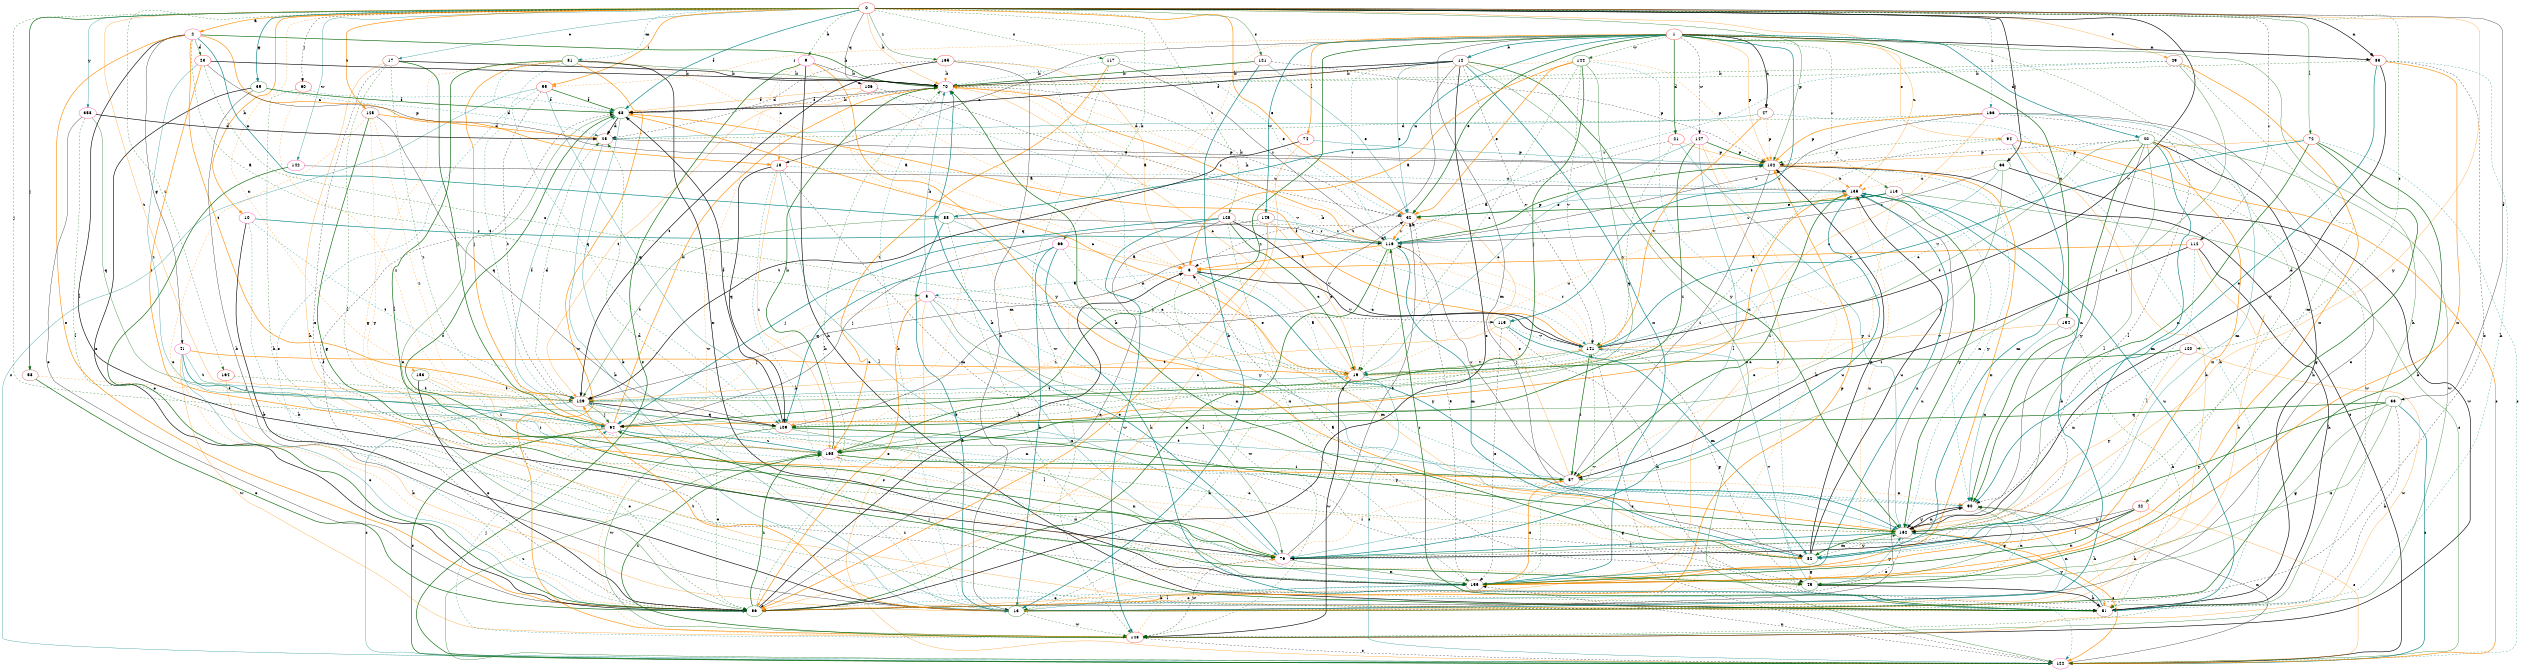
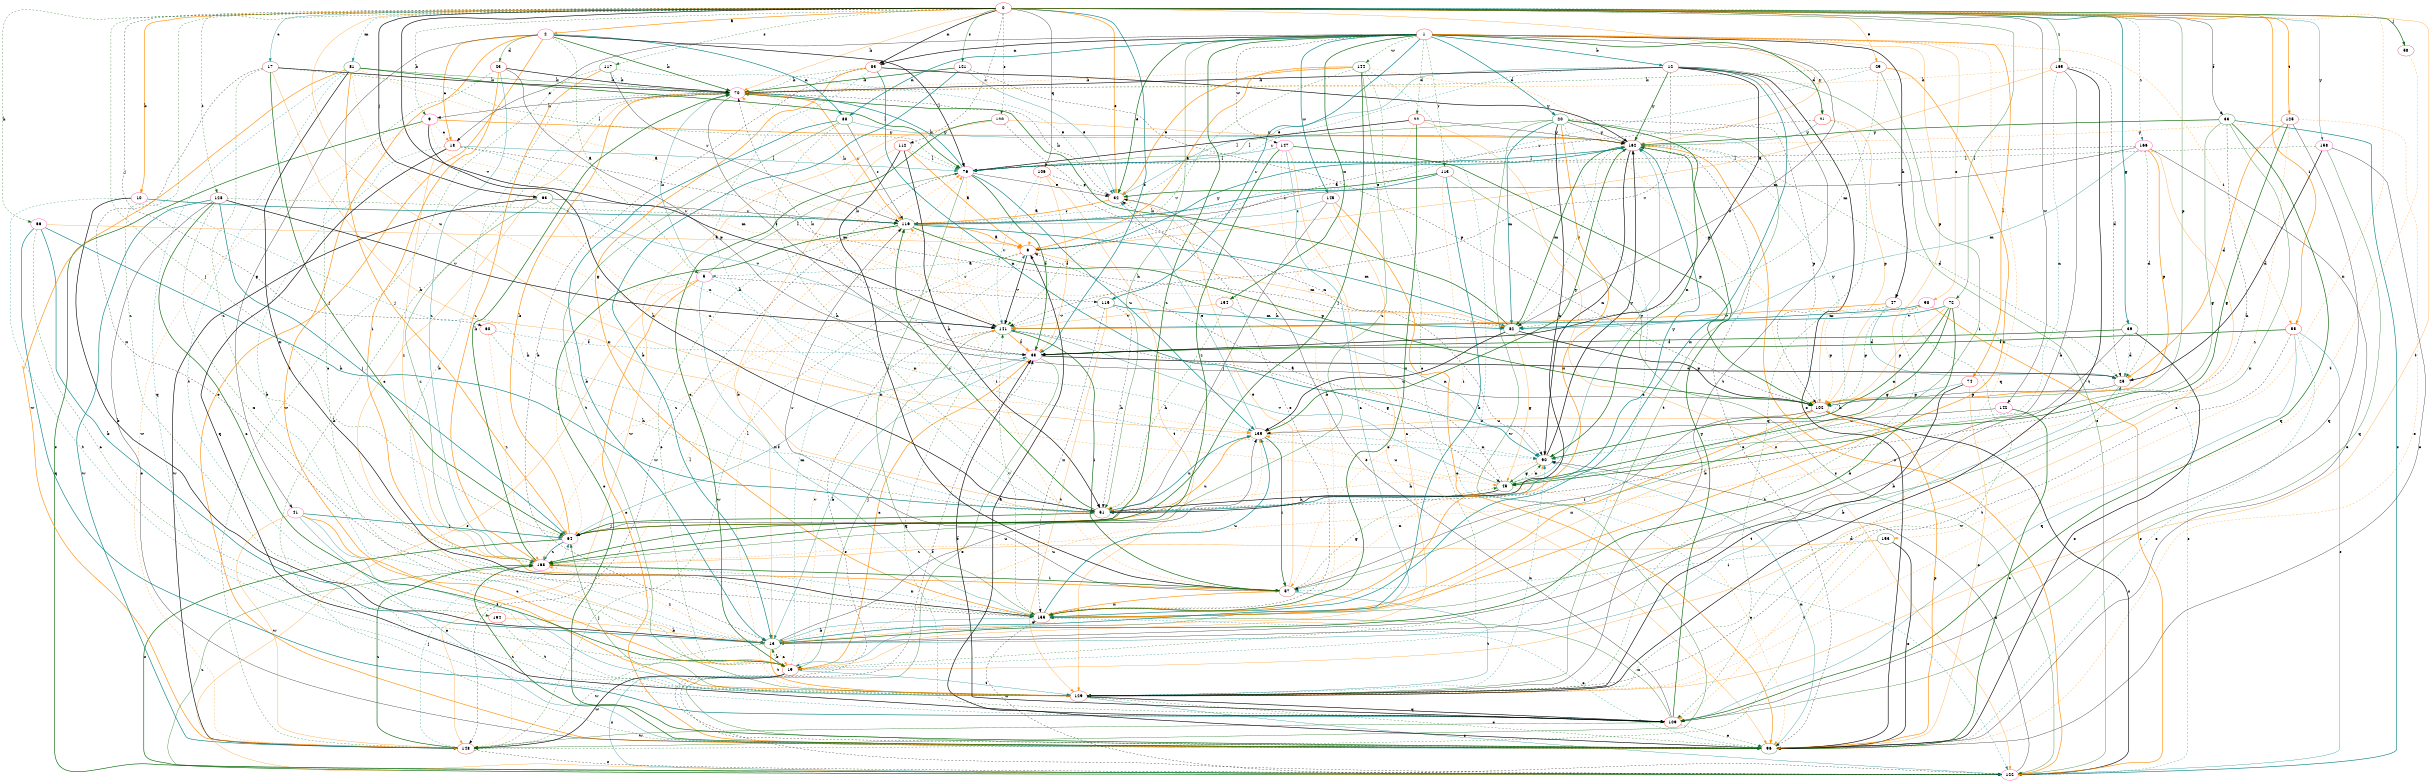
edge "0" -> "142": color teal -> black
edge "9" -> "70": reversed
node "358": label "358" -> "158"
node "38": color darkgreen -> deeppink
node "94": label "94" -> "98"
edge "19" -> "6": label "a" -> "m"
edge "58" -> "96": removed, label "o"
